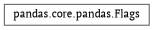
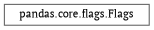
node "pandas.core.pandas.Flags": label "pandas.core.pandas.Flags" -> "pandas.core.flags.Flags"
